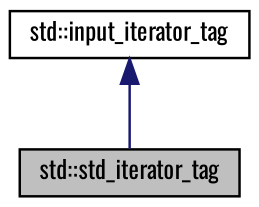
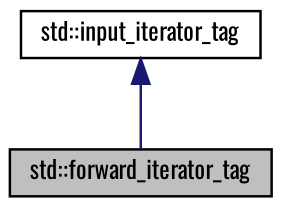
node "std::std_iterator_tag": label "std::std_iterator_tag" -> "std::forward_iterator_tag"
